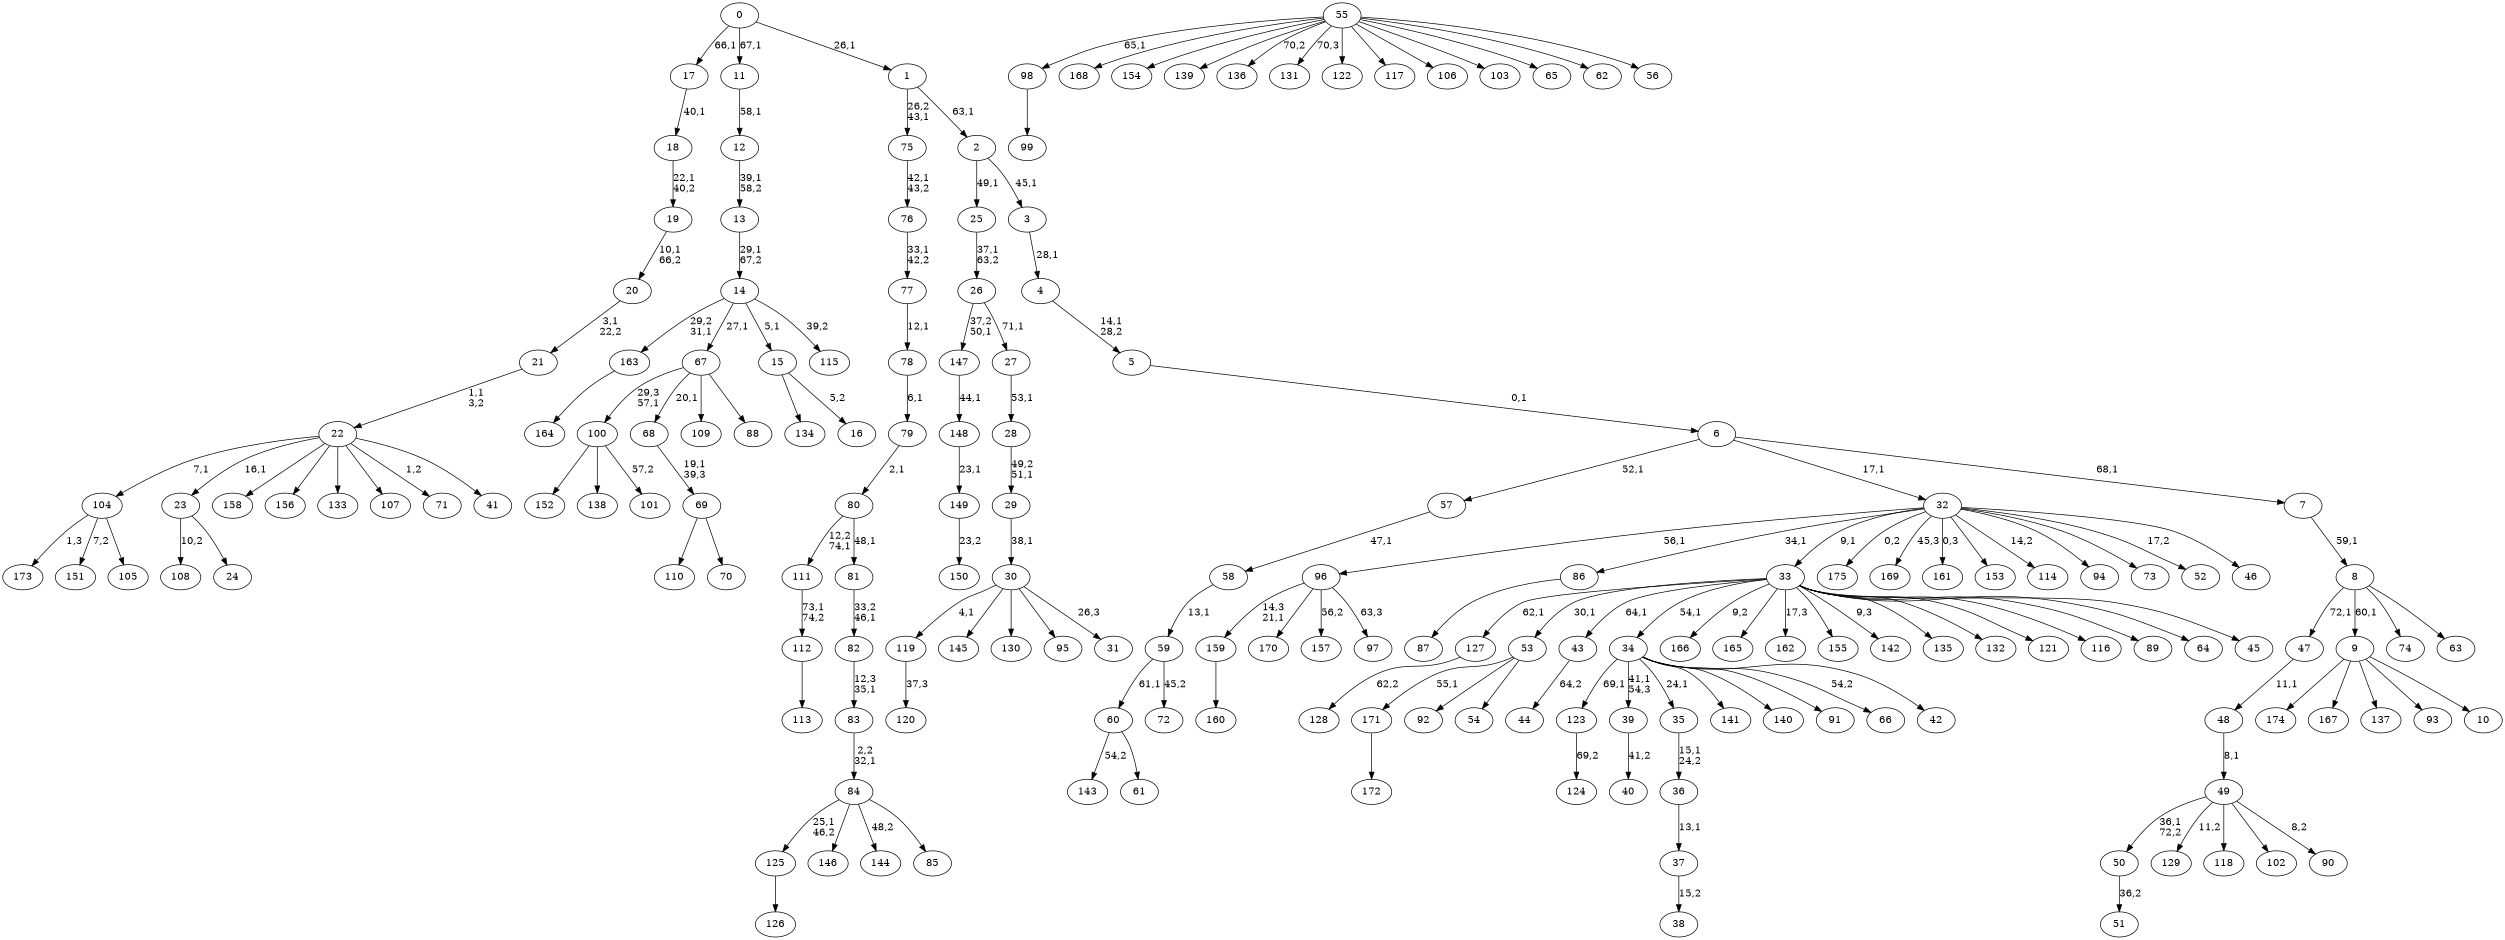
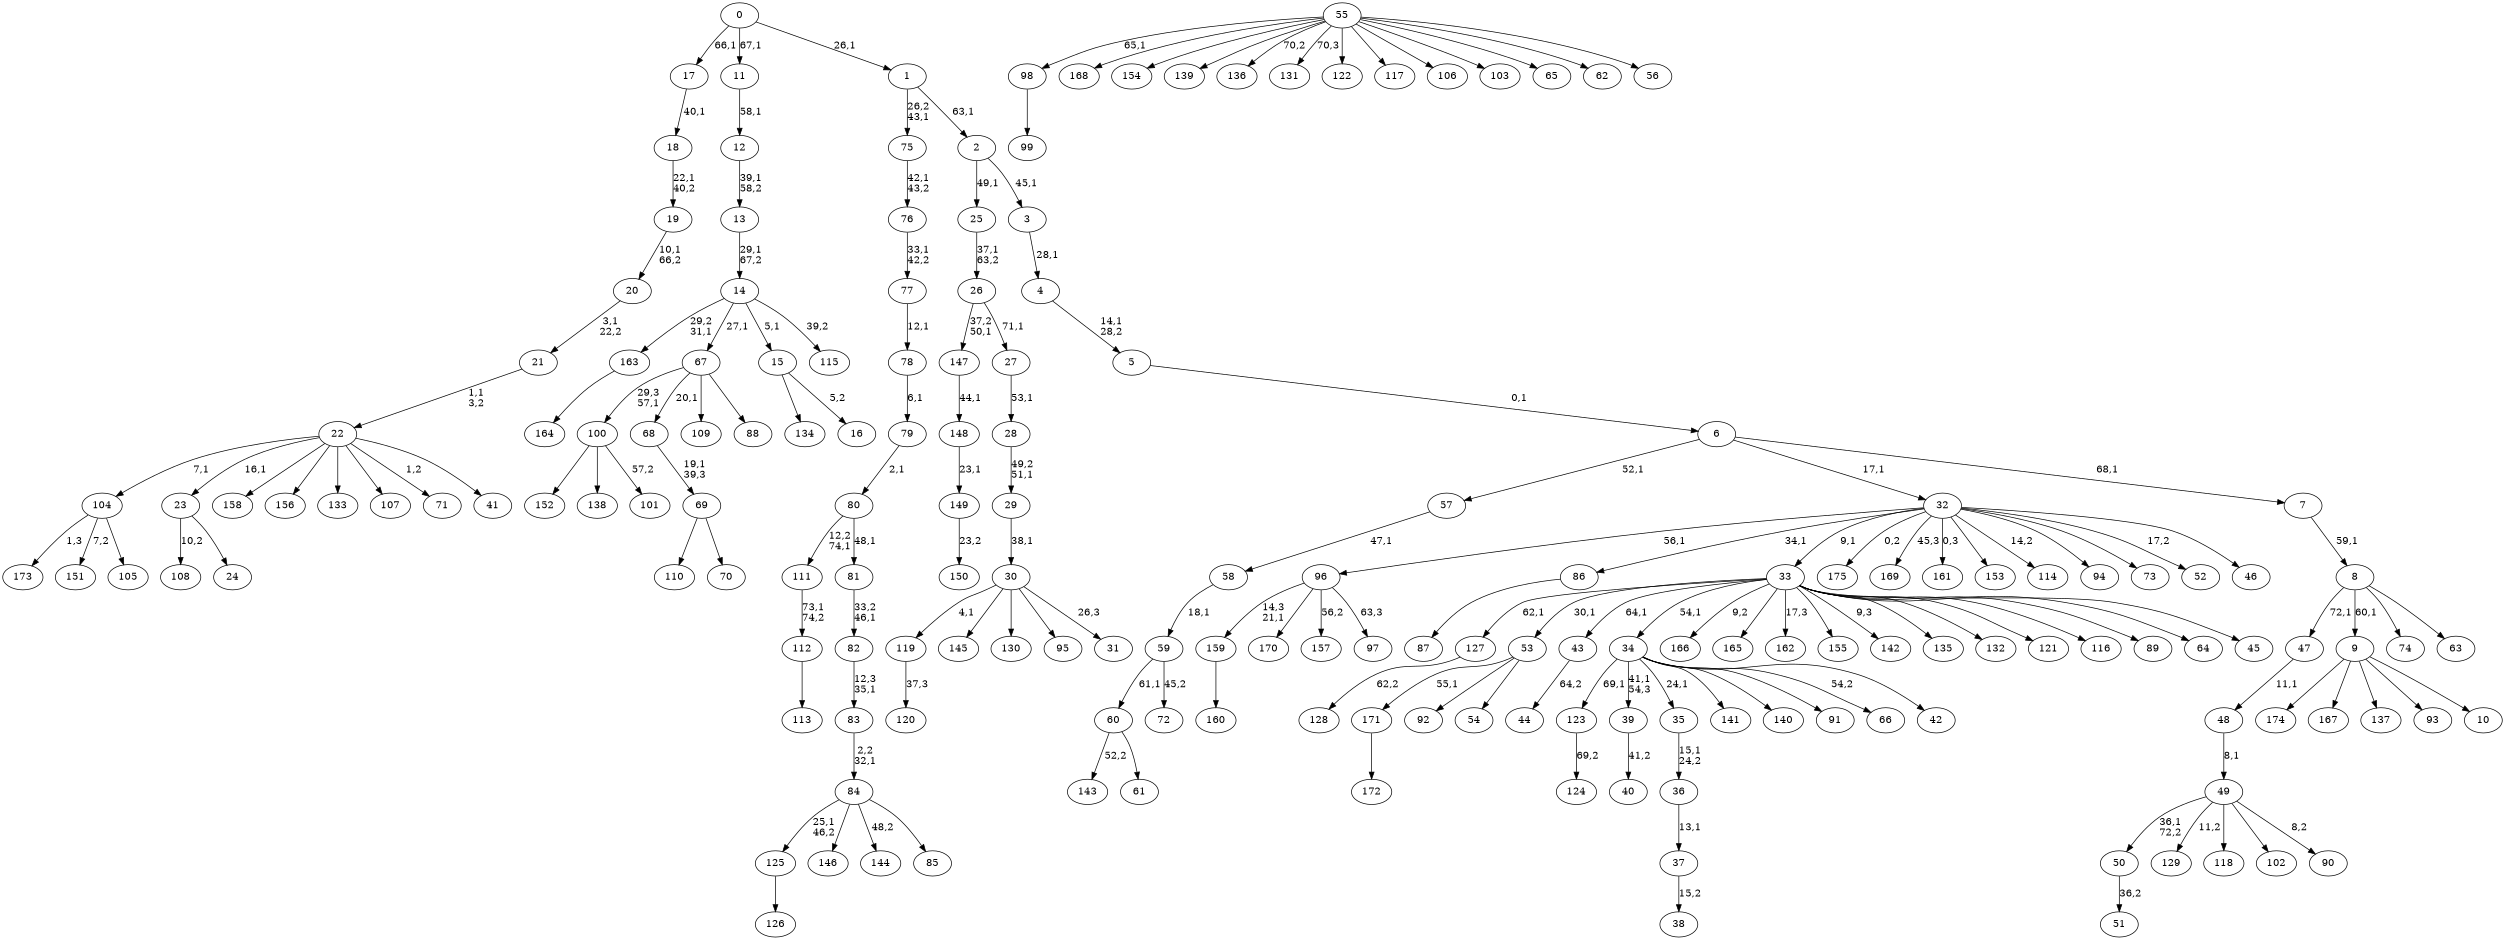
edge "58" -> "59": label "13,1" -> "18,1"
edge "60" -> "143": label "54,2" -> "52,2"
